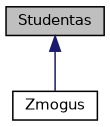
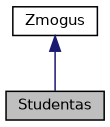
edge "Zmogus" -> "Studentas": reversed
